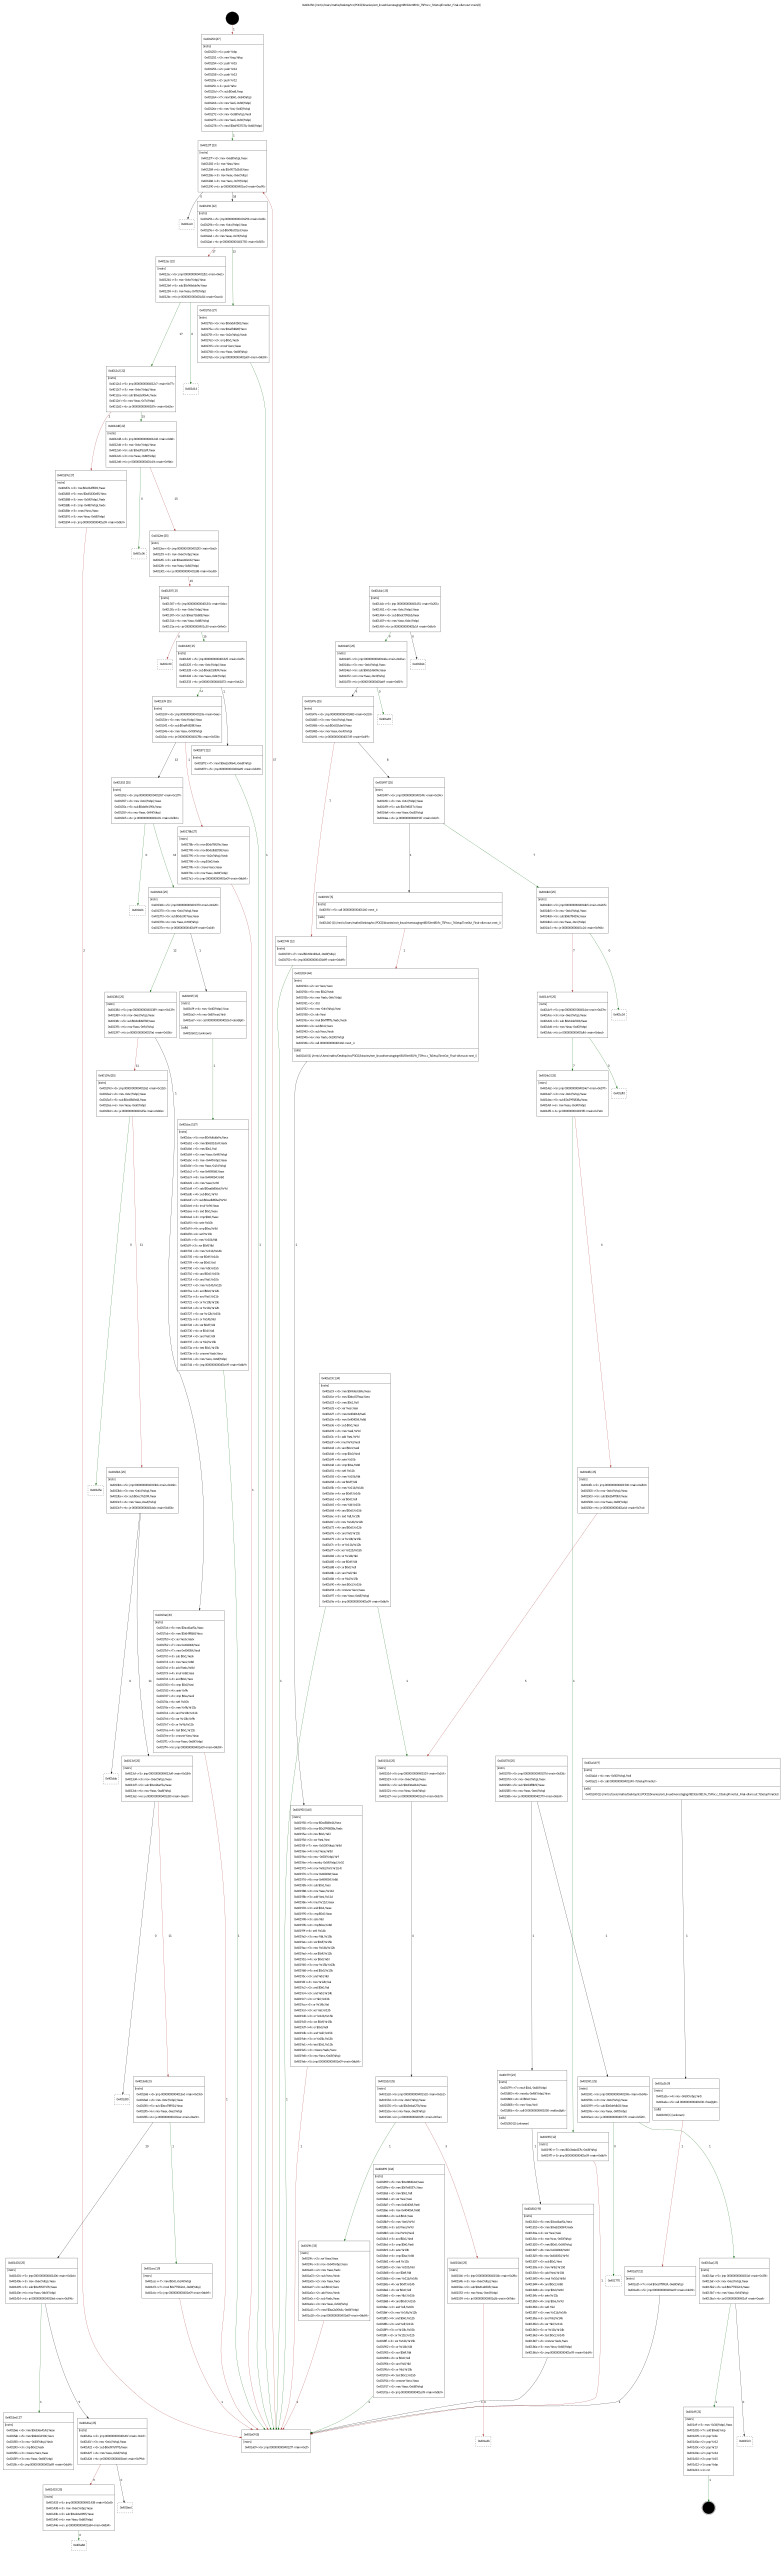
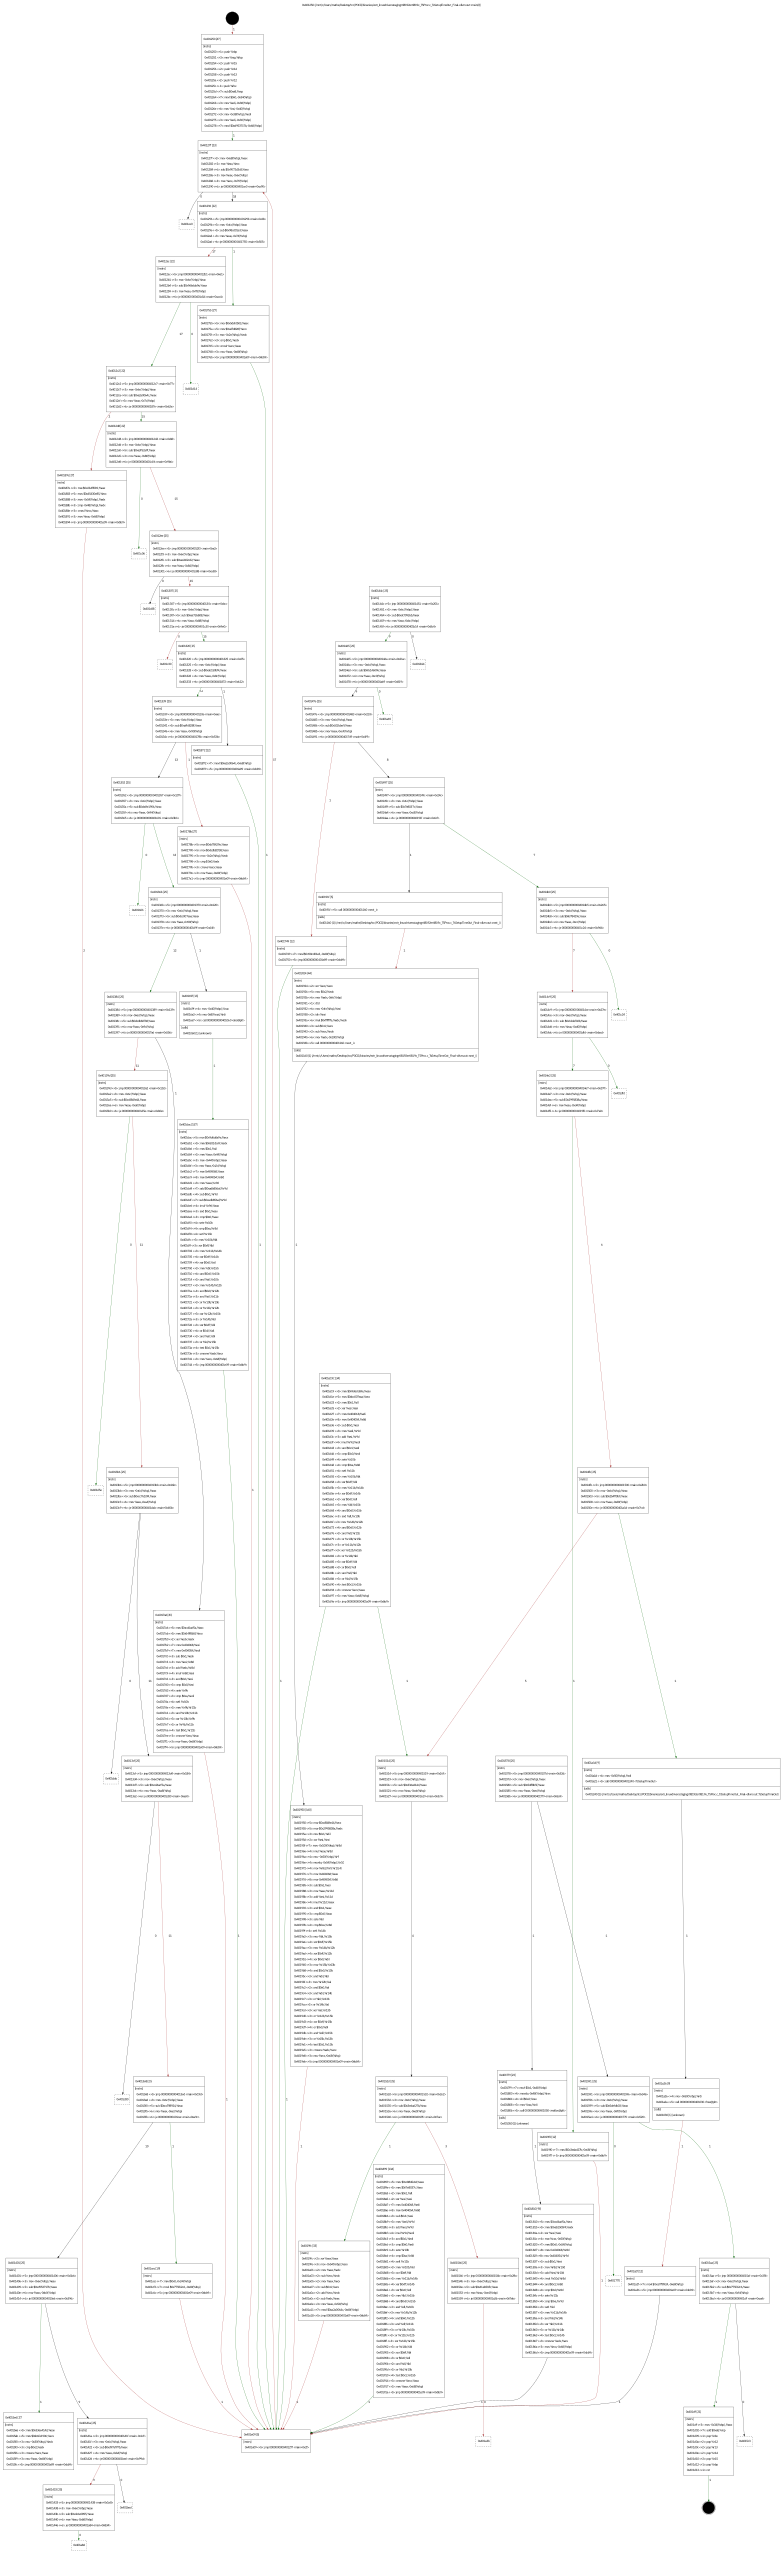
edge "0x401296 [22]" -> "0x401755 [27]": label " 13" -> " 1"
node "0x401c88": added
edge "0x4014fb [25]" -> "0x401a1d [9]": added, label "1"
